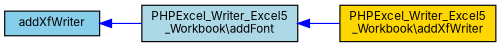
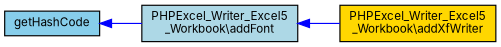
node "addXfWriter": label "addXfWriter" -> "getHashCode"
